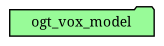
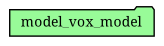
node "ogt_vox_model": label "ogt_vox_model" -> "model_vox_model"
